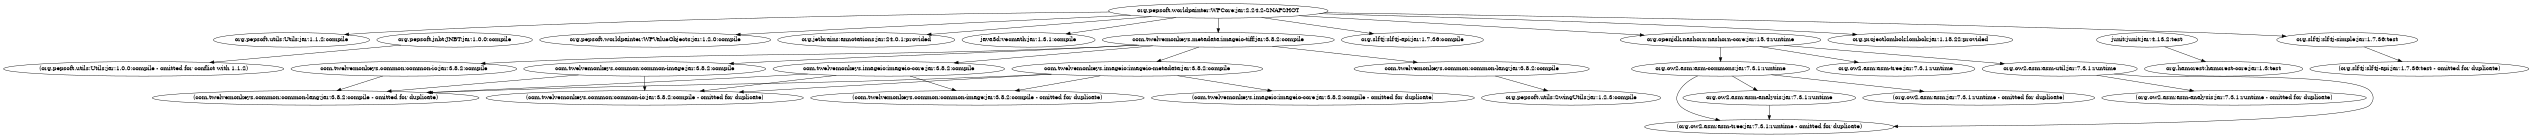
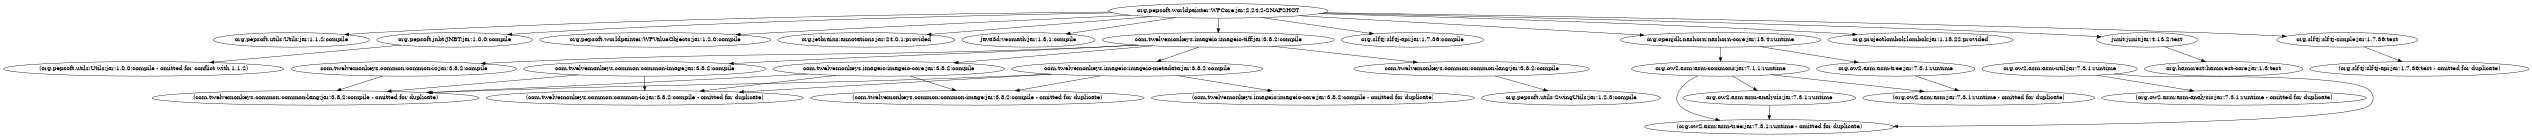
edge "org.pepsoft.worldpainter:WPCore:jar:2.24.2-SNAPSHOT" -> "org.pepsoft.jnbt:JNBT:jar:1.0.0:compile": added
edge "org.pepsoft.worldpainter:WPCore:jar:2.24.2-SNAPSHOT" -> "junit:junit:jar:4.13.2:test": added
node "com.twelvemonkeys.metadata:imageio-tiff:jar:3.8.2:compile": label "com.twelvemonkeys.metadata:imageio-tiff:jar:3.8.2:compile" -> "com.twelvemonkeys.imageio:imageio-tiff:jar:3.8.2:compile"
edge "org.openjdk.nashorn:nashorn-core:jar:15.4:runtime" -> "org.ow2.asm:asm-util:jar:7.3.1:runtime": removed
node "org.ow2.asm:asm-commons:jar:7.3.1:runtime": label "org.ow2.asm:asm-commons:jar:7.3.1:runtime" -> "org.ow2.asm:asm-commons:jar:7.1.1:runtime"
edge "org.ow2.asm:asm-tree:jar:7.3.1:runtime" -> "(org.ow2.asm:asm:jar:7.3.1:runtime - omitted for duplicate)": added
